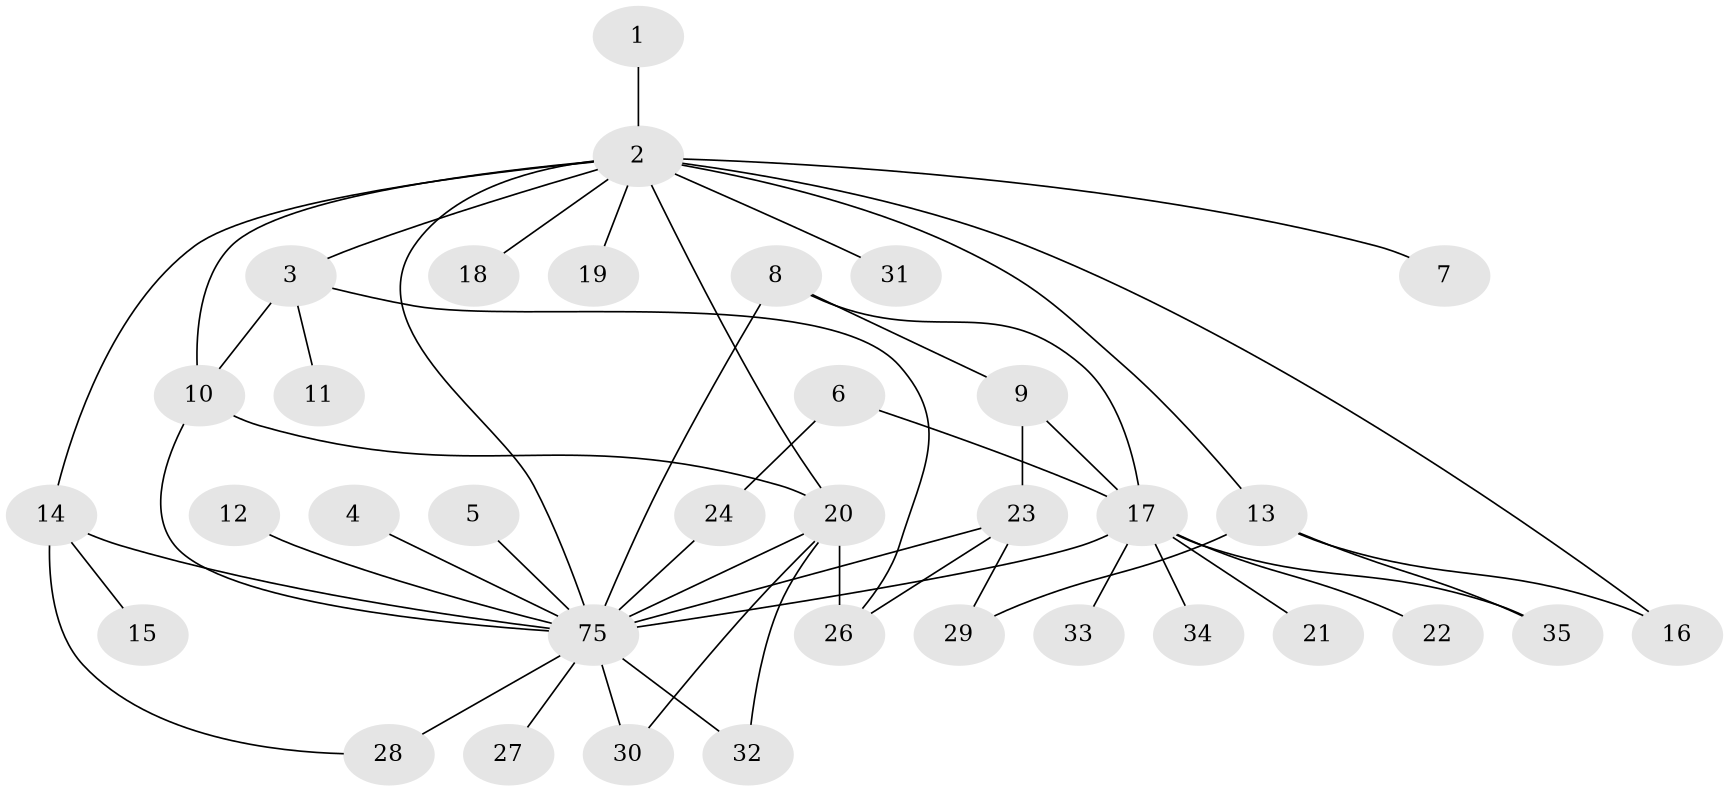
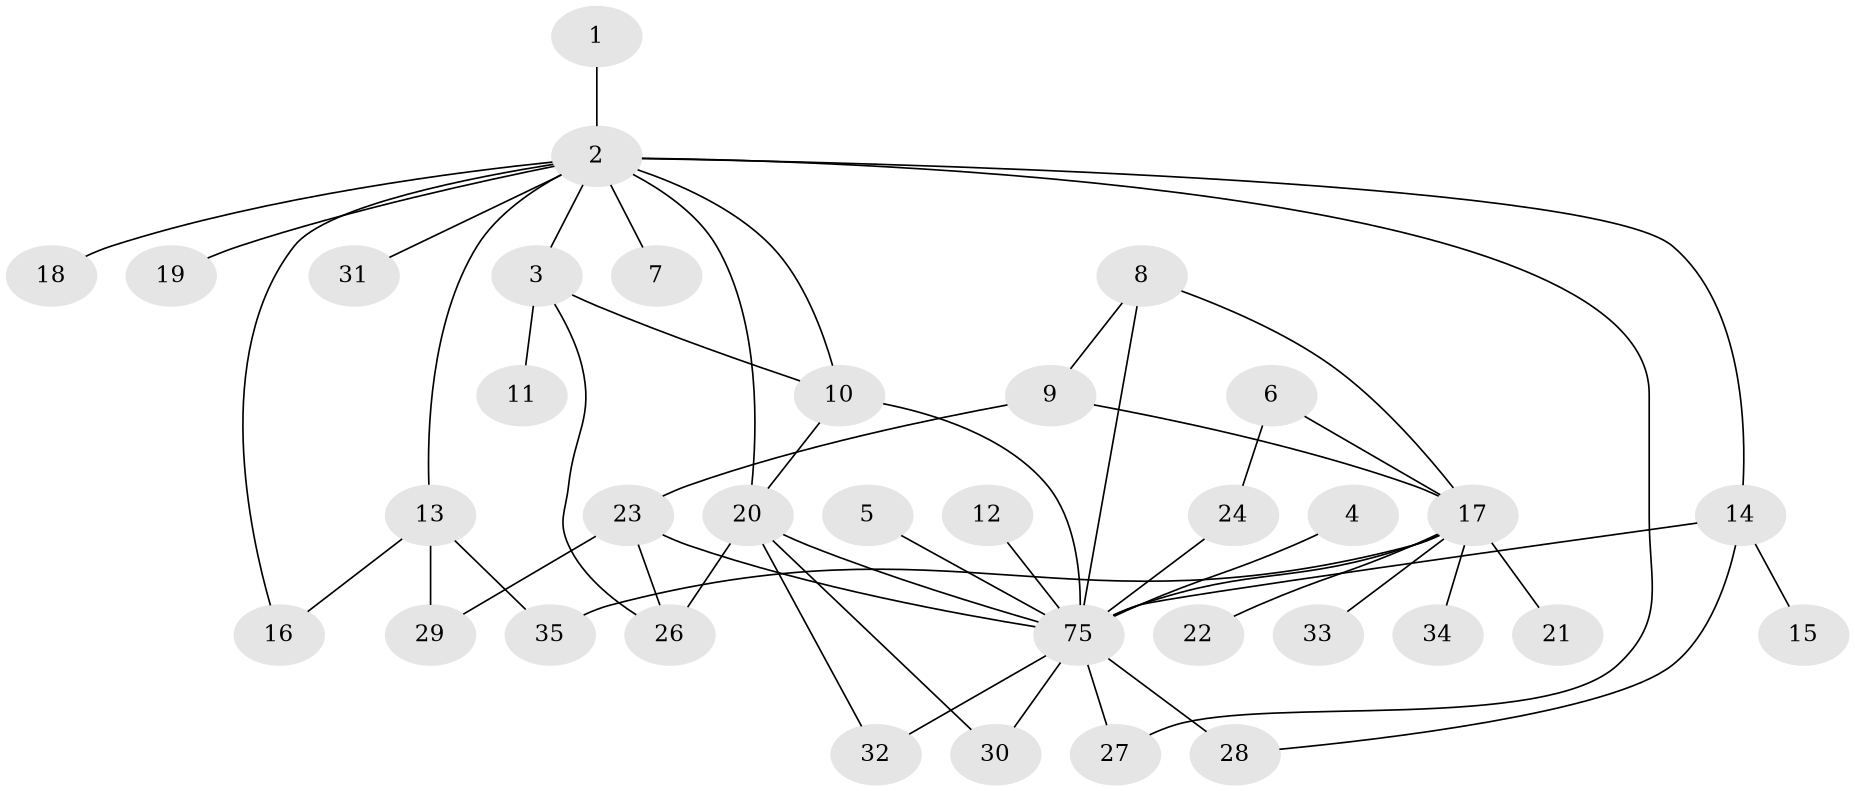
edge "2" -- "75": now "2" -- "27"
